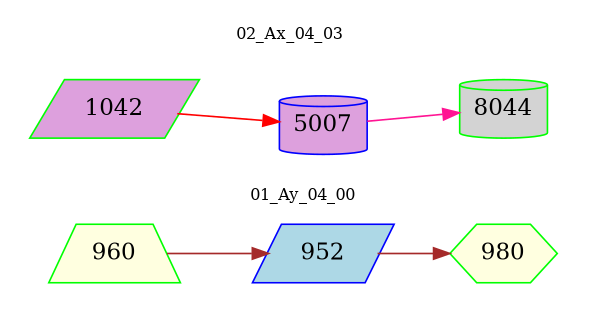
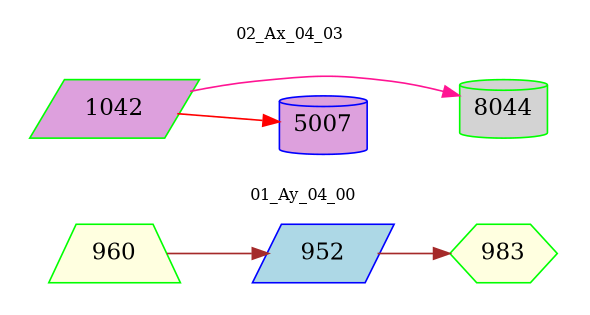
edge "5007" -> "8044": now "1042" -> "8044"
node "980": label "980" -> "983"
